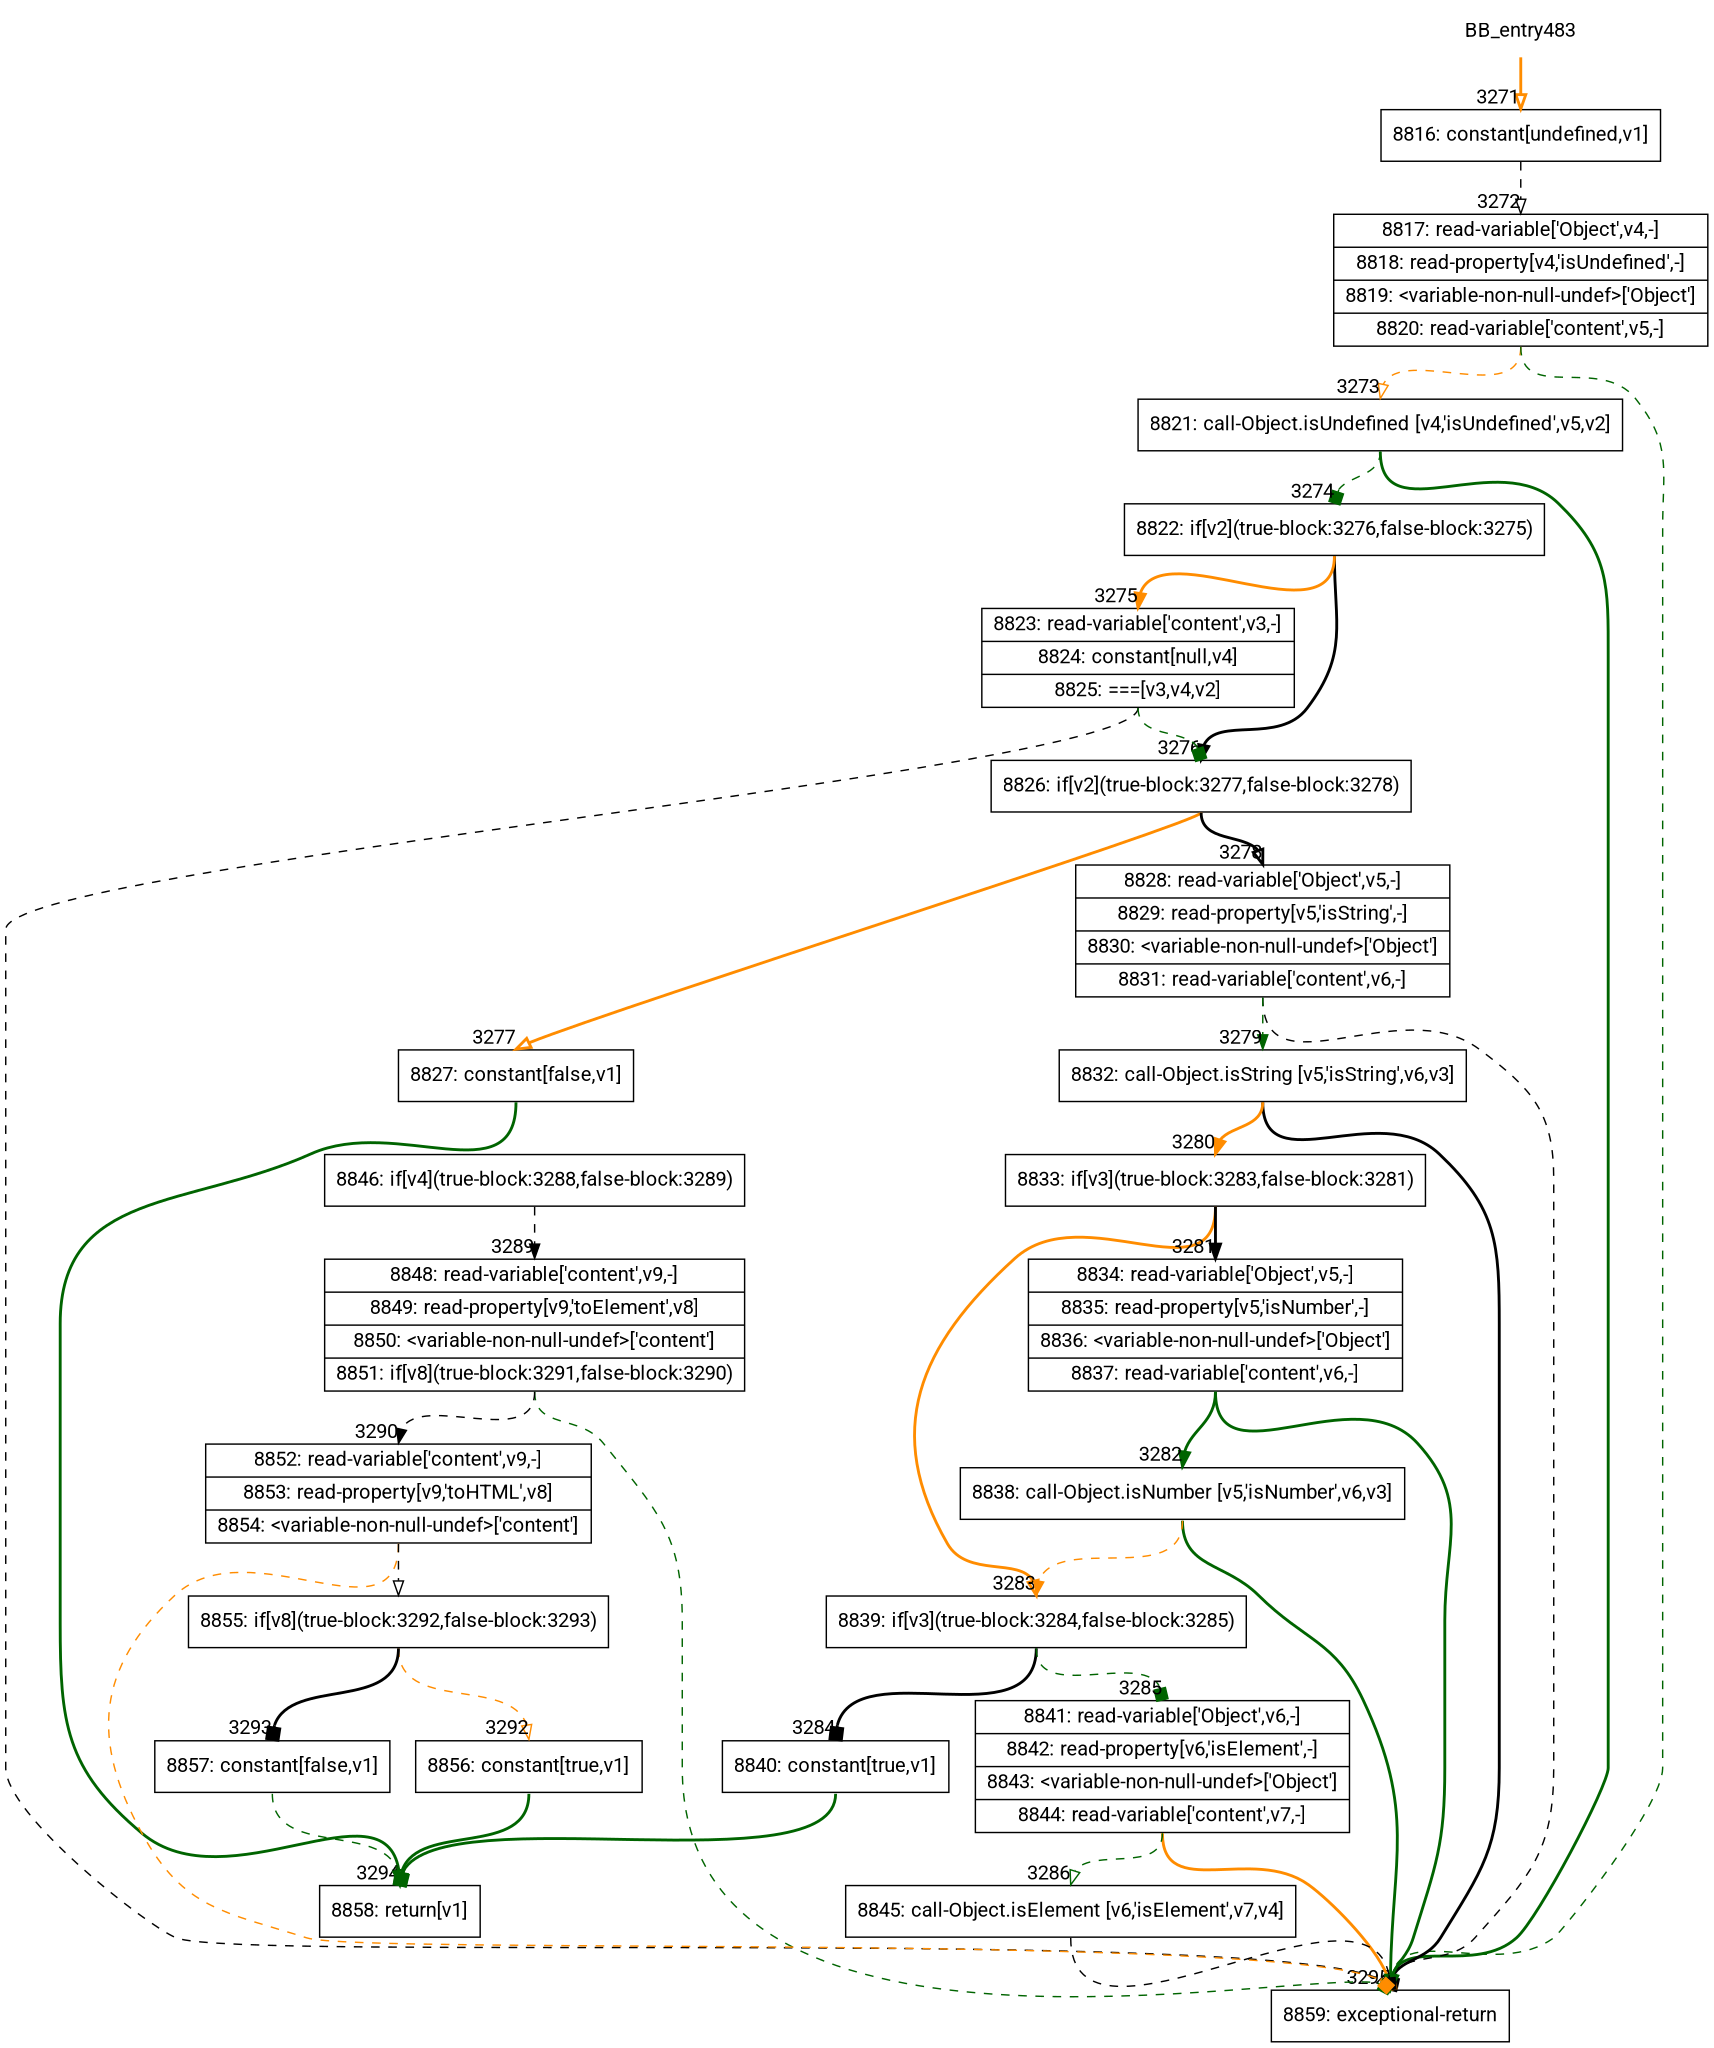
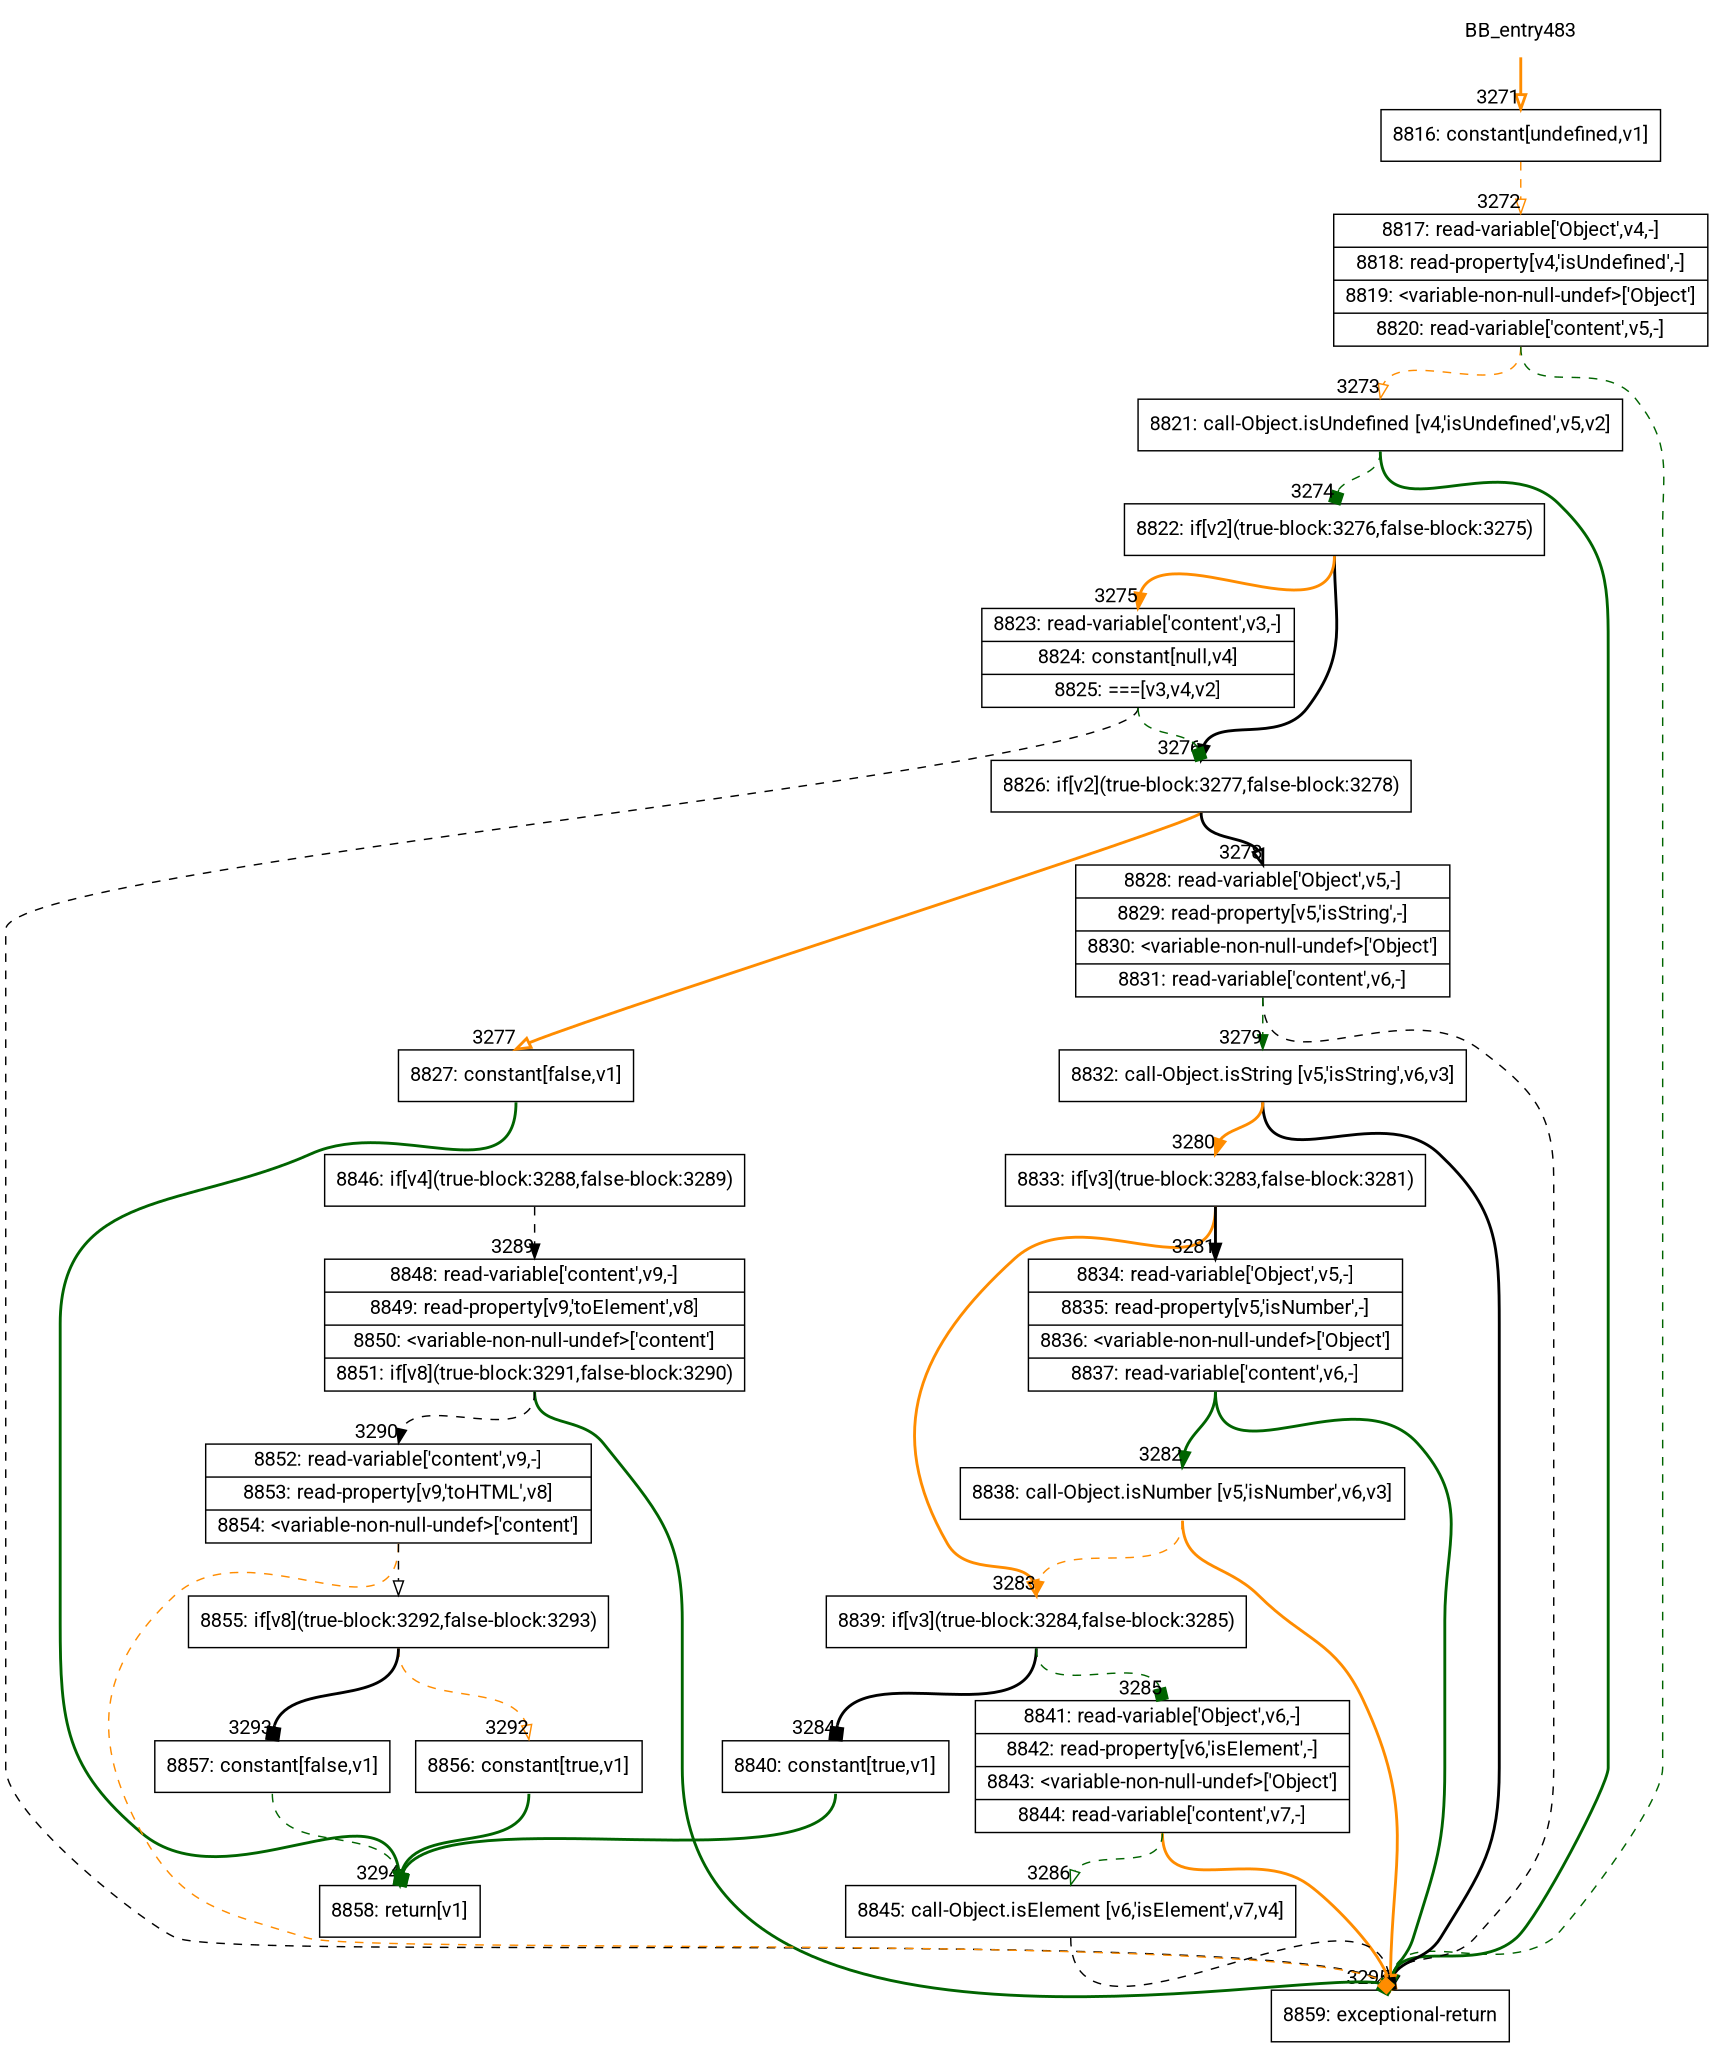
edge "8816: constant[undefined,v1]" -> "8817: read-variable['Object',v4,-]": color black -> darkorange
edge "8832: call-Object.isString [v5,'isString',v6,v3]" -> "8859: exceptional-return": arrowhead box -> onormal
edge "8838: call-Object.isNumber [v5,'isNumber',v6,v3]" -> "8859: exceptional-return": color darkgreen -> darkorange
edge "8848: read-variable['content',v9,-]" -> "8859: exceptional-return": style dashed -> bold
